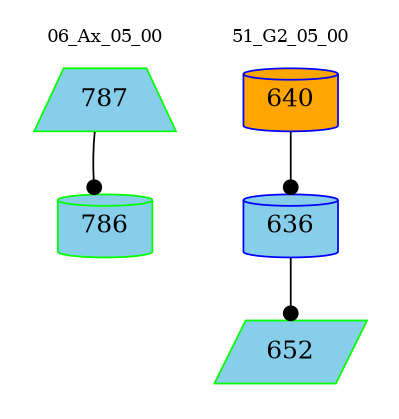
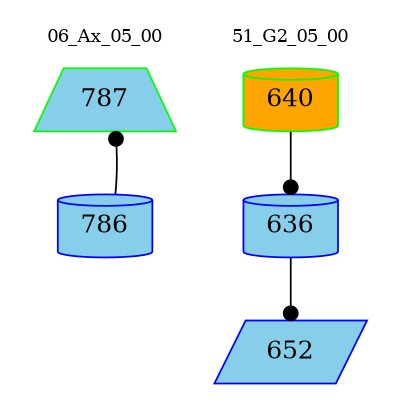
node "640": color blue -> green
edge "787" -> "786": reversed
node "786": color green -> blue
node "652": color green -> blue
